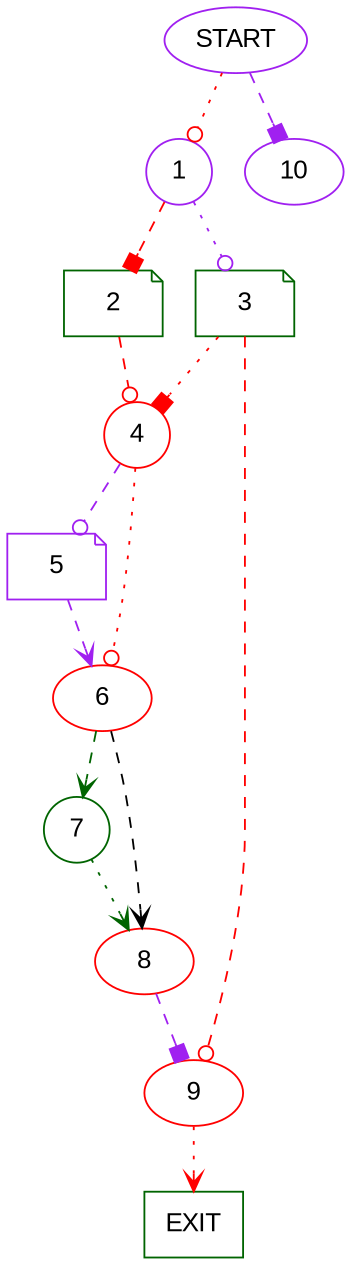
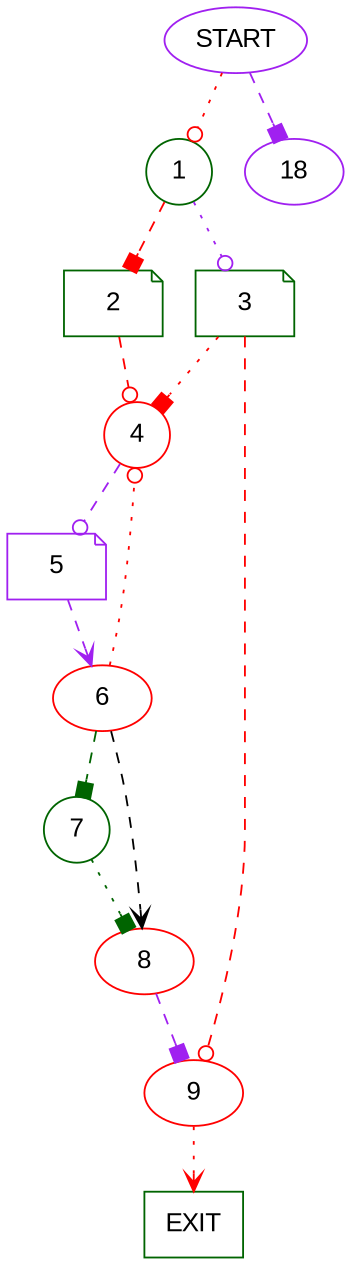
node "1": color purple -> darkgreen
node "10": label "10" -> "18"
edge "4" -> "6": reversed
edge "6" -> "7": arrowhead vee -> box
edge "7" -> "8": arrowhead vee -> box
